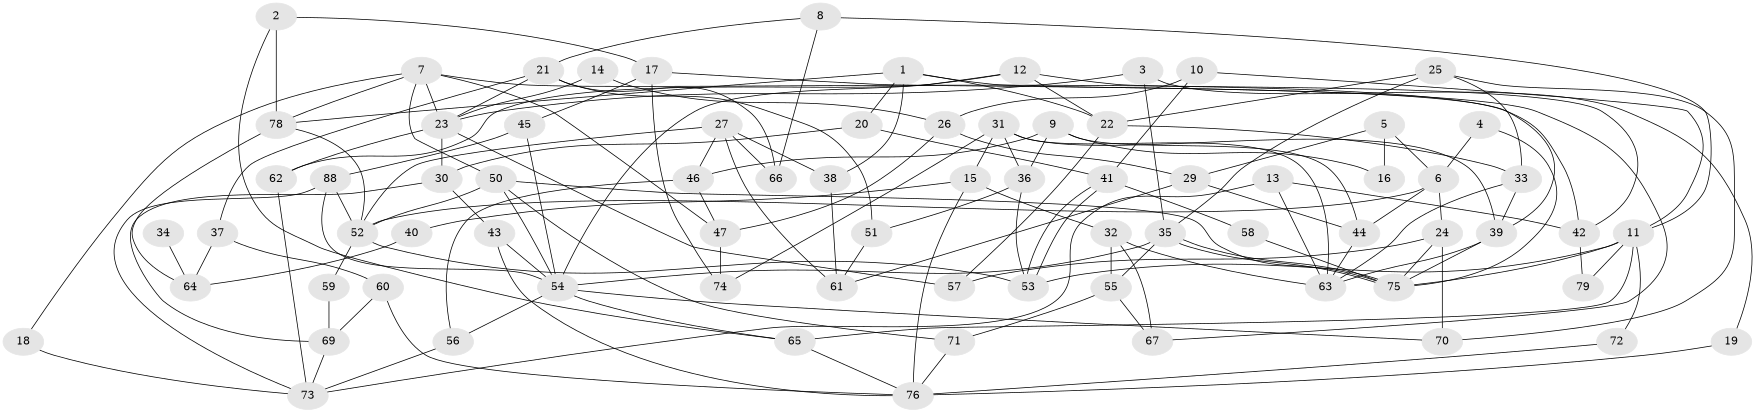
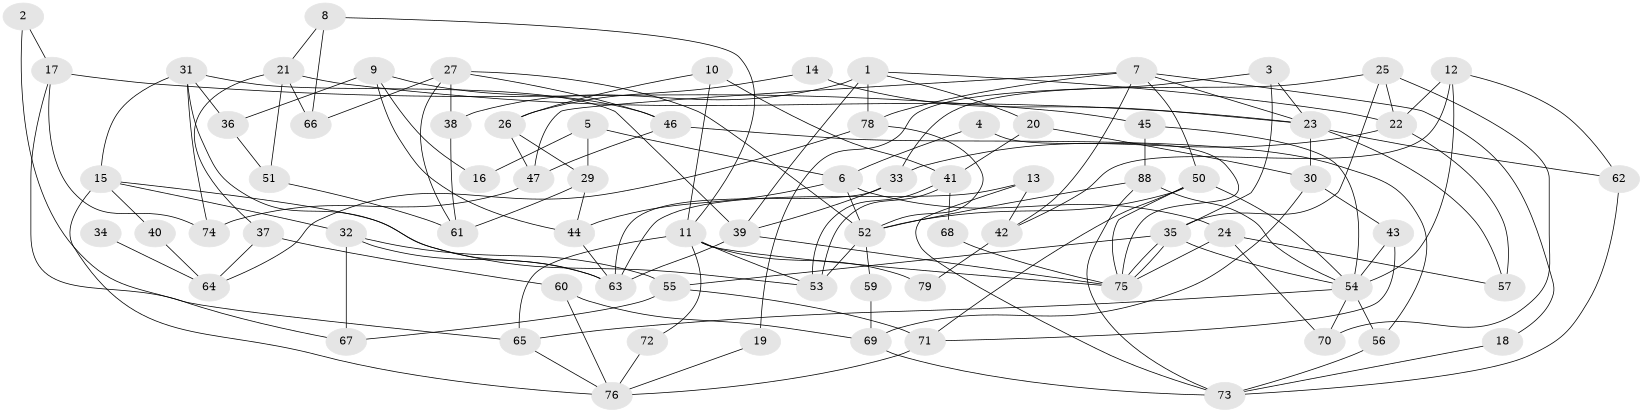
edge "2" -- "78": removed
node "58": label "58" -> "68"
edge "36" -- "53": now "15" -- "53"
edge "43" -- "76": now "43" -- "71"
